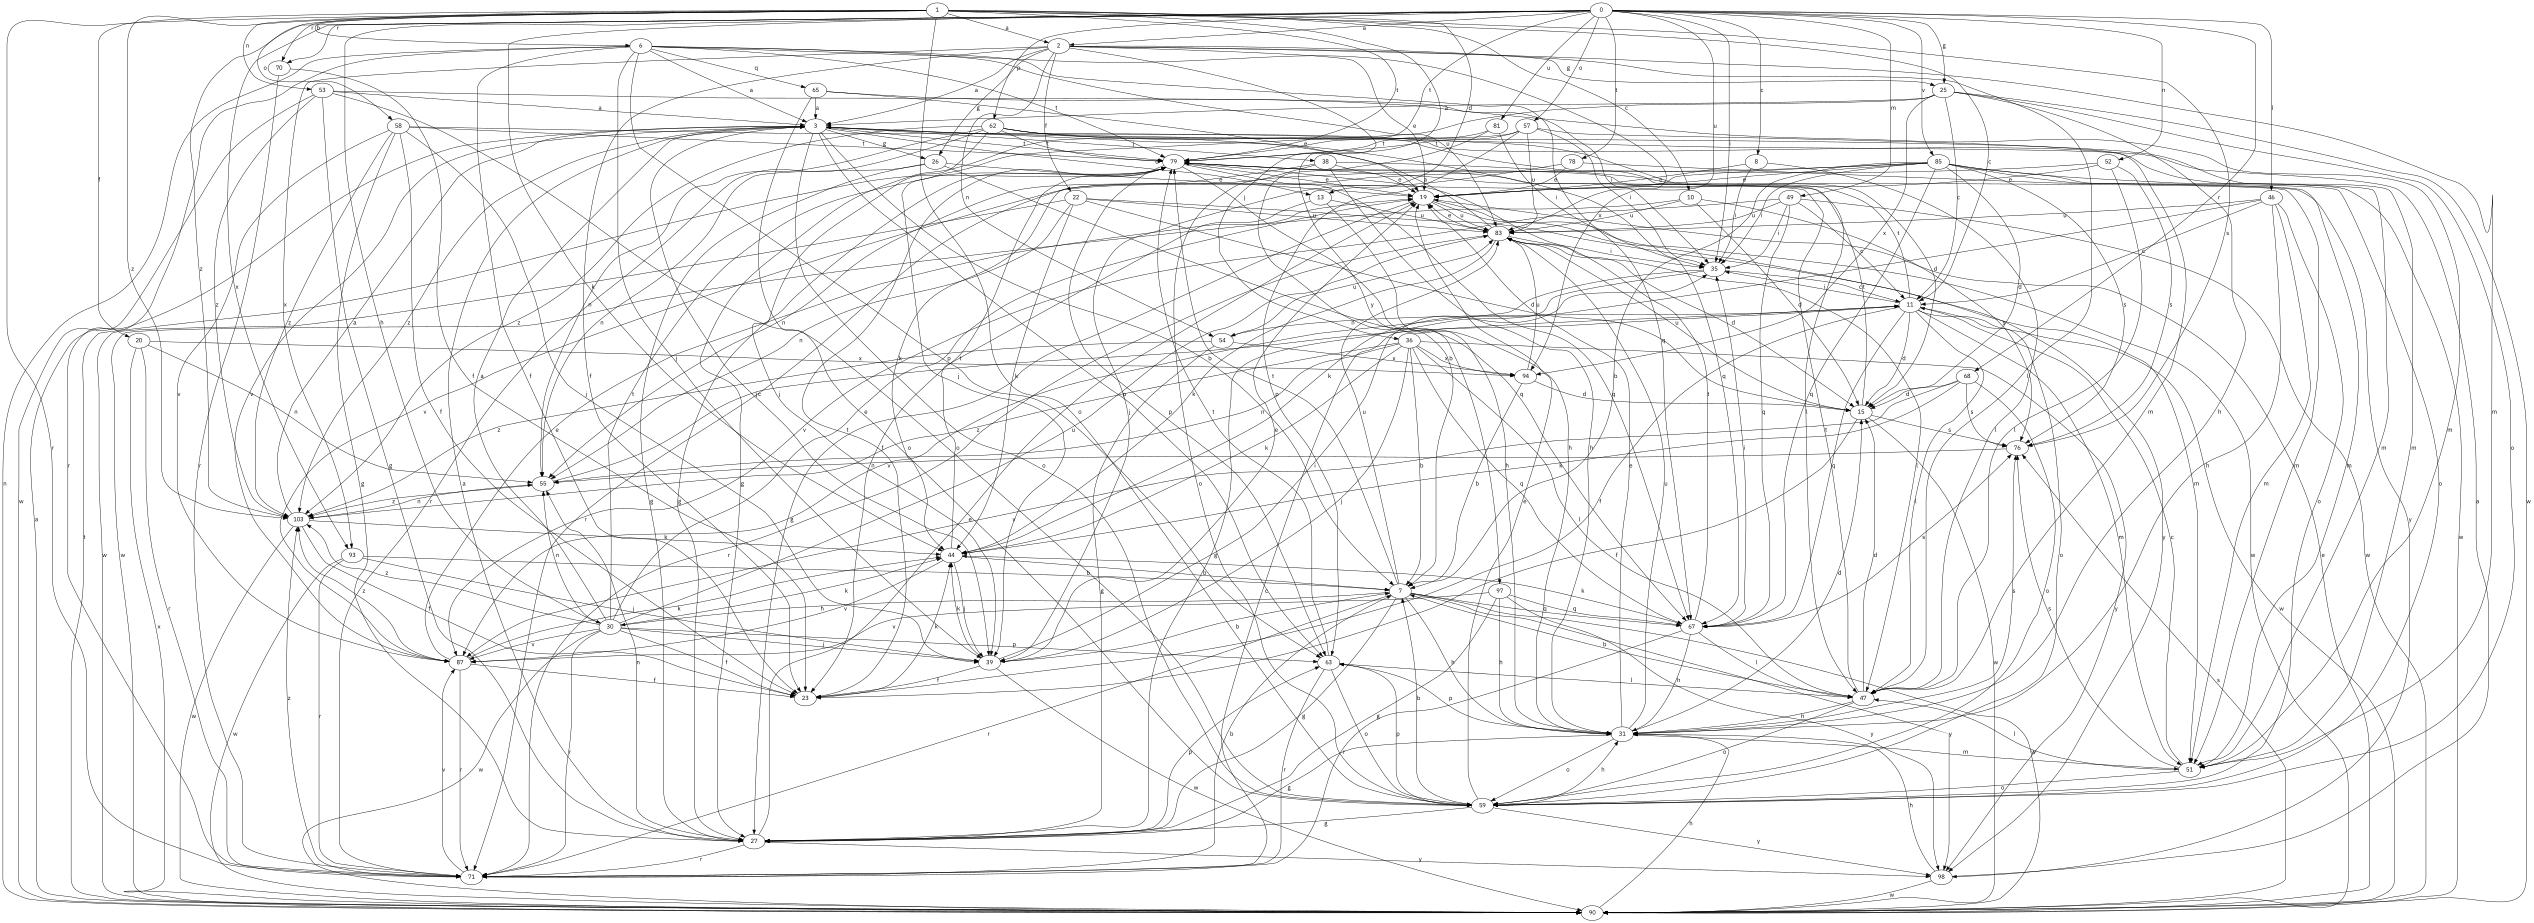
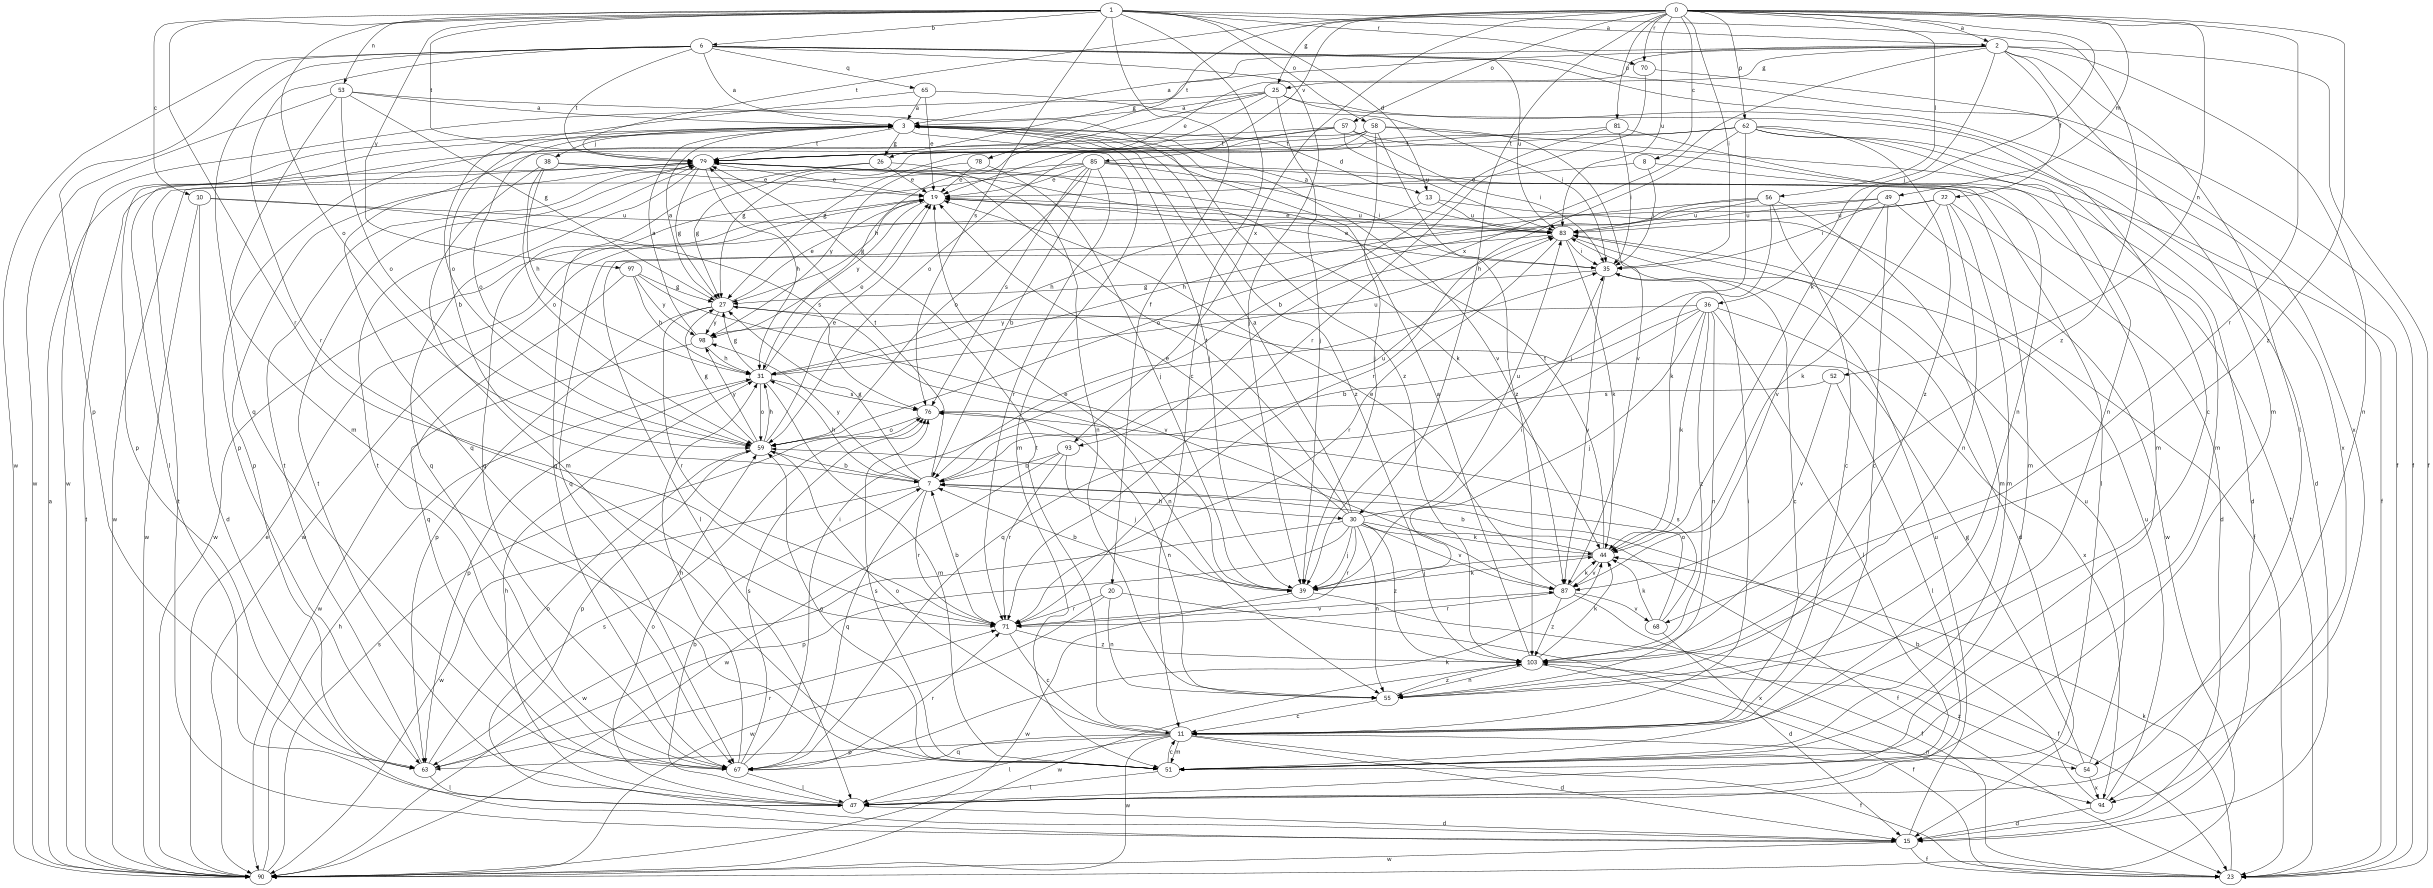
edge "85" -> "55": now "81" -> "55"
edge "52" -> "19": now "35" -> "19"
edge "57" -> "47": now "57" -> "51"
node "46": label "46" -> "56"
edge "76" -> "59": added, label "o"
edge "68" -> "87": reversed
edge "6" -> "90": label "n" -> "w"
edge "31" -> "15": removed, label "d"
edge "20" -> "90": label "x" -> "w"
edge "11" -> "63": added, label "p"
